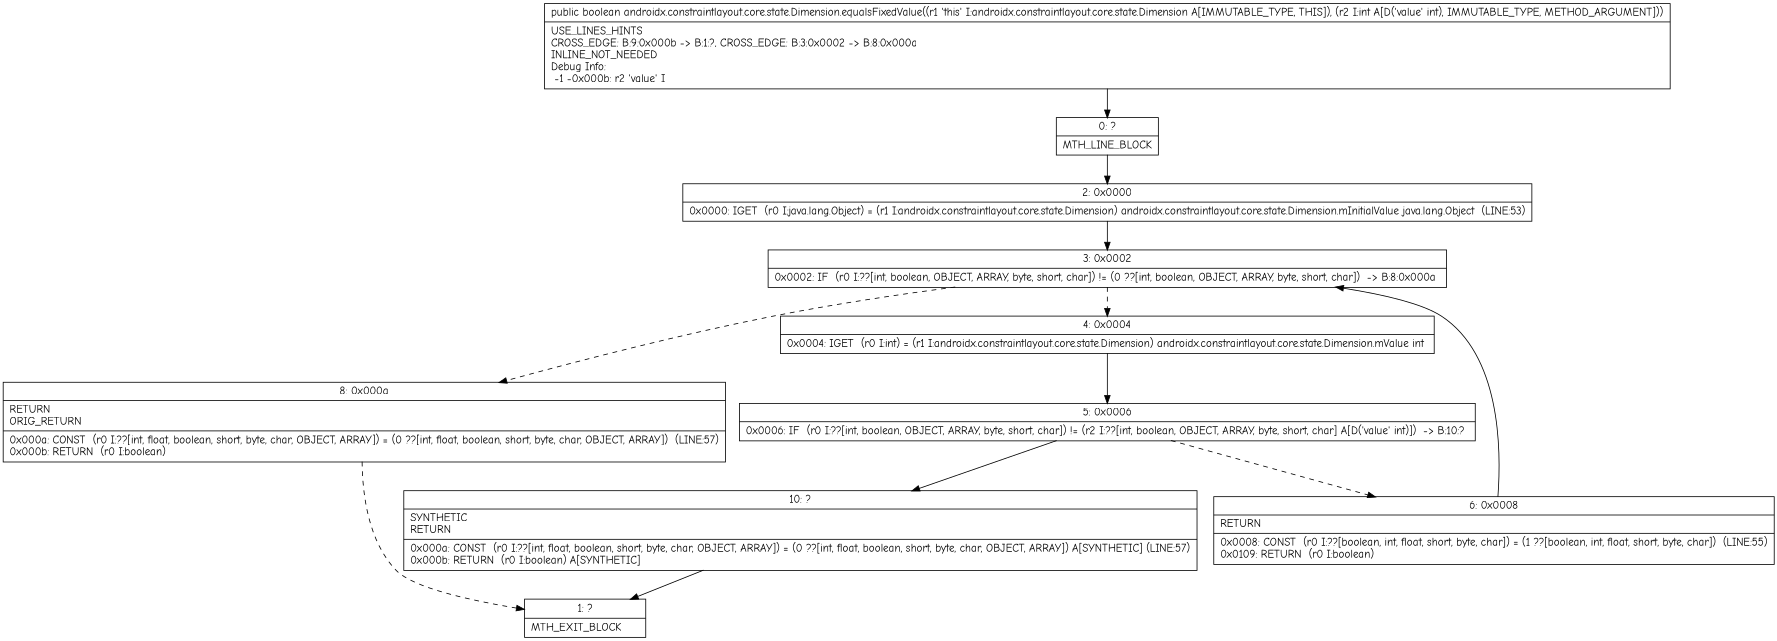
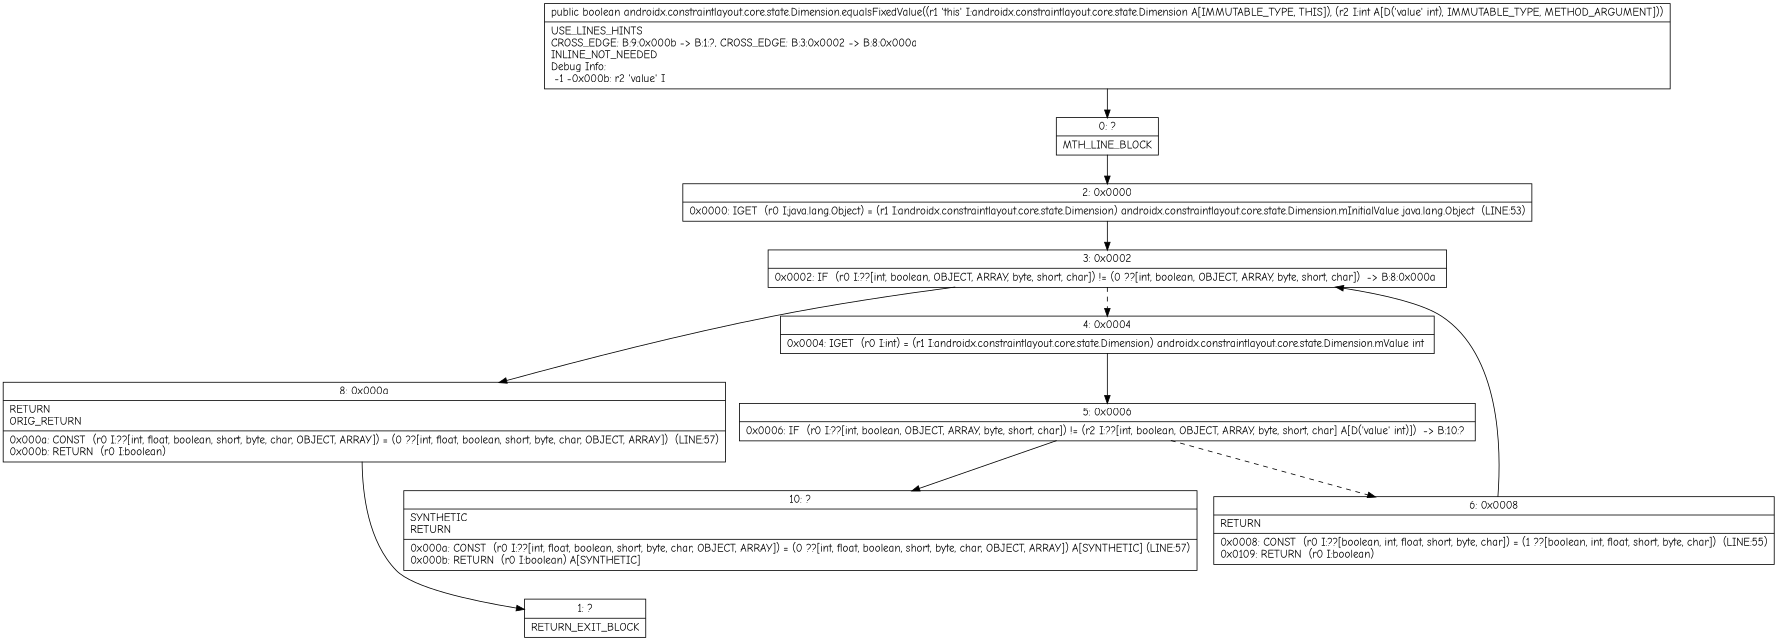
edge "3: 0x0002" -> "8: 0x000a": style dashed -> solid
edge "8: 0x000a" -> "1: ?": style dashed -> solid
edge "10: ?" -> "1: ?": removed
node "1: ?": text "MTH_EXIT_BLOCK" -> "RETURN_EXIT_BLOCK"
